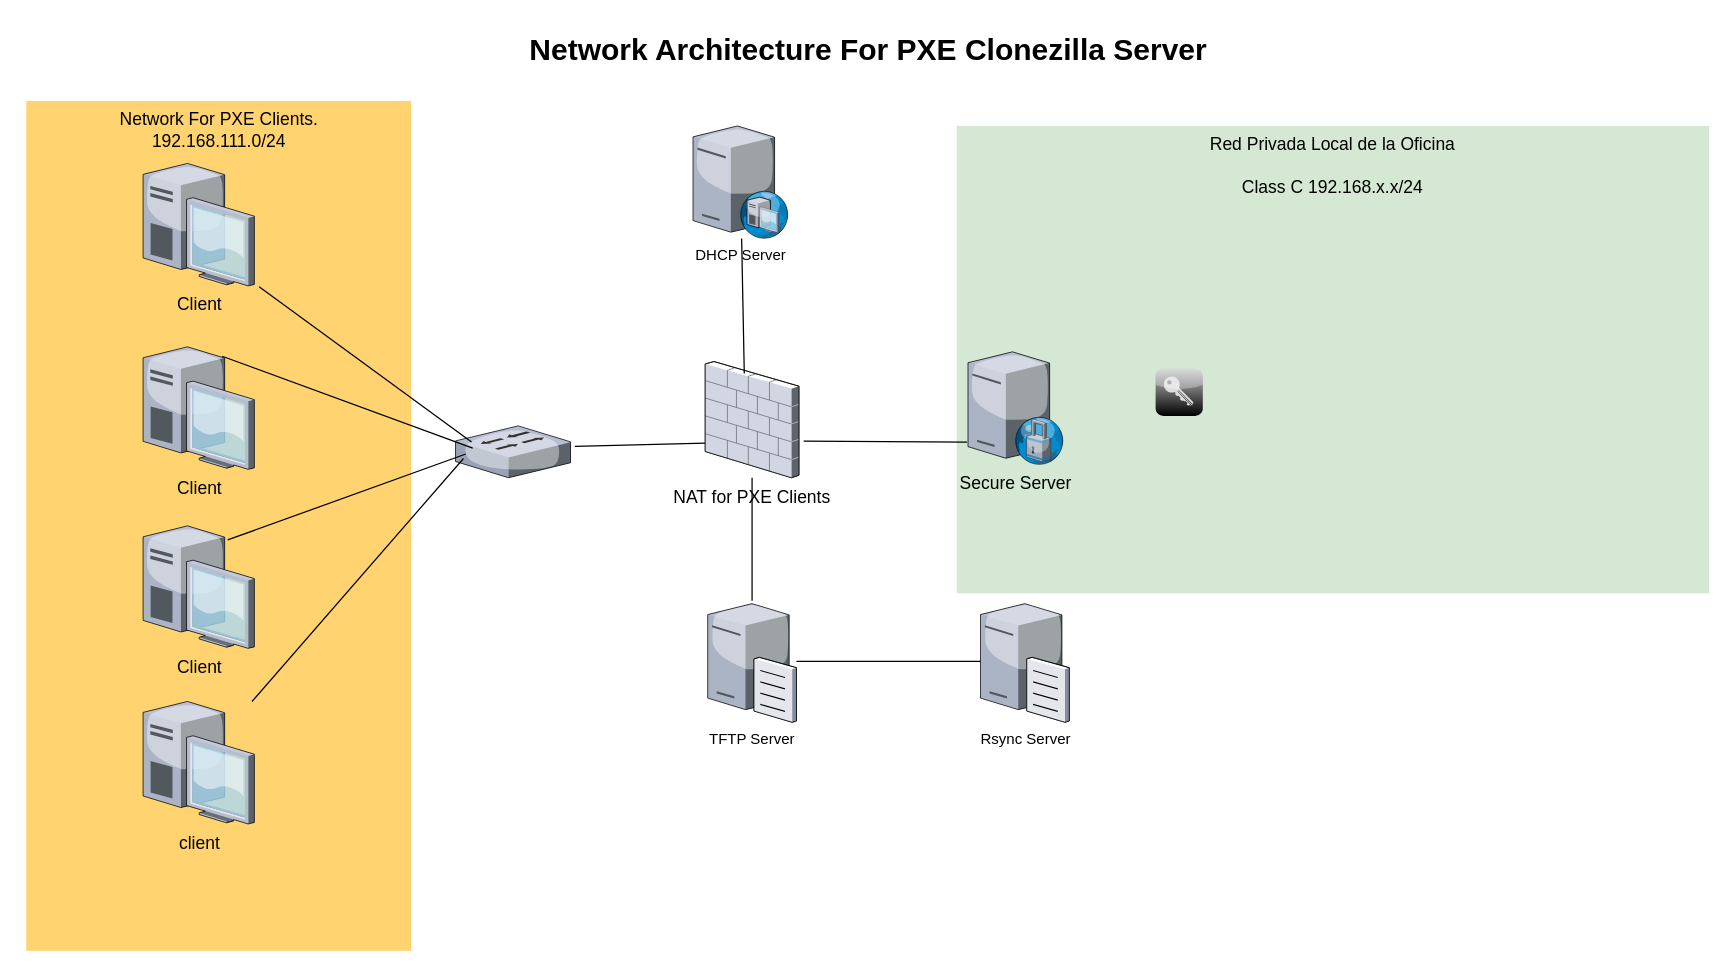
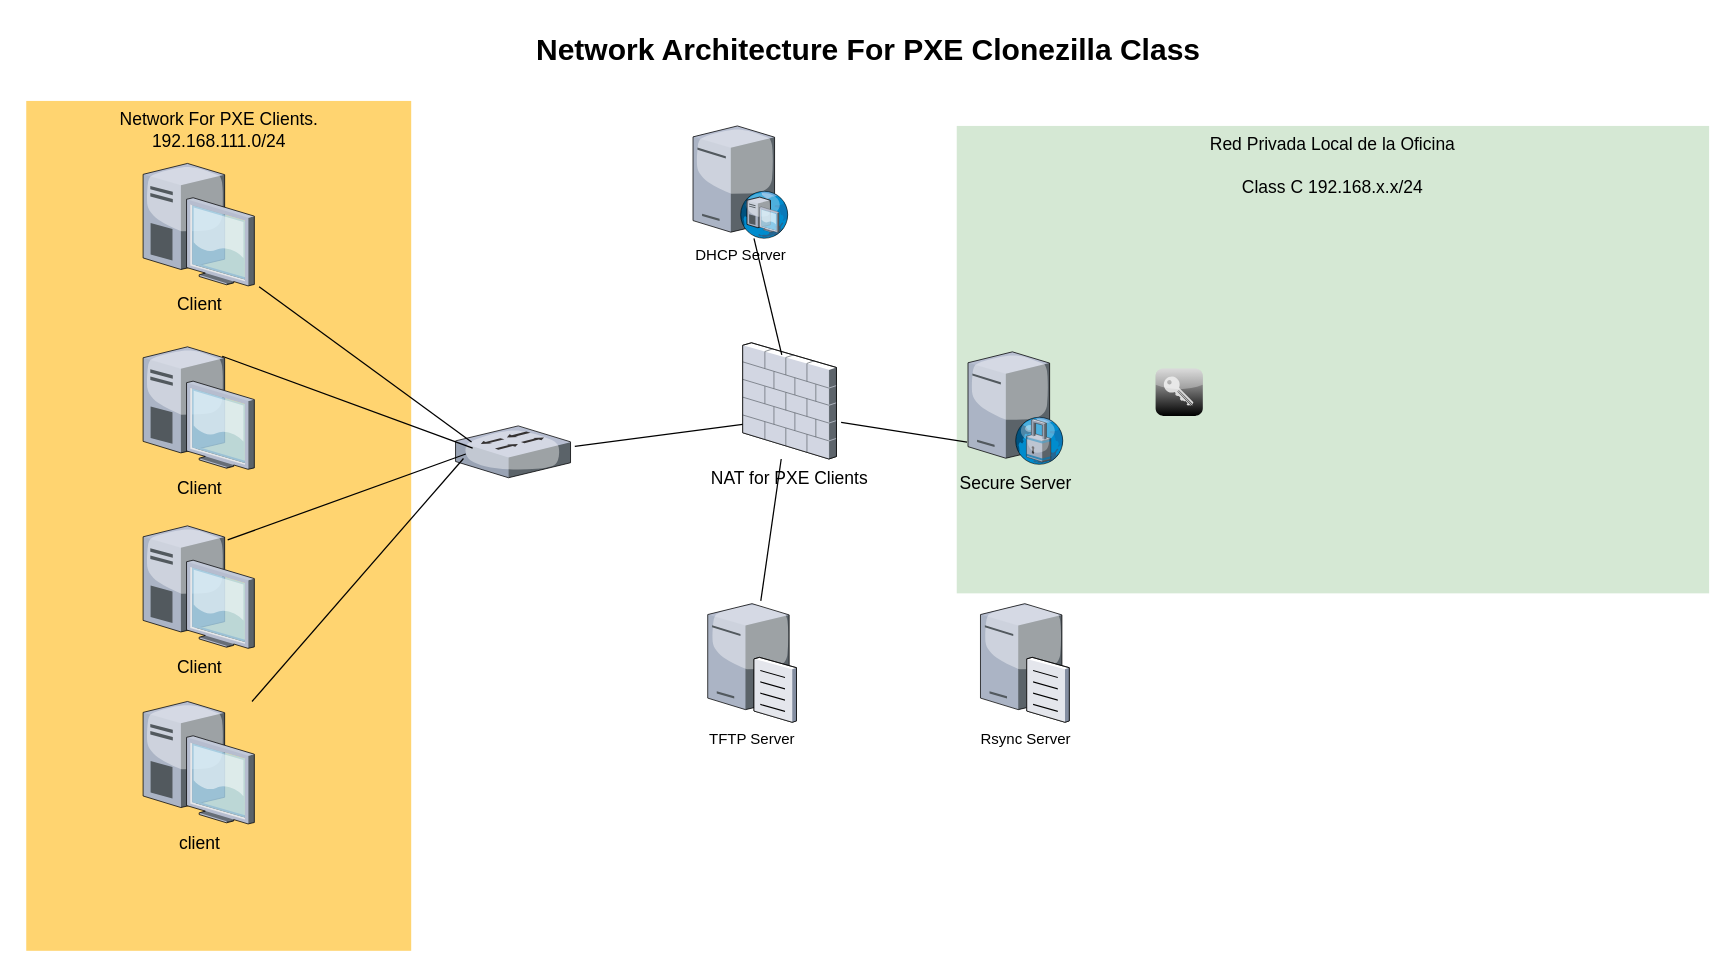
node "Network Architecture For PXE Clonezilla Server": label "Network Architecture For PXE Clonezilla Server" -> "Network Architecture For PXE Clonezilla Class"
node "NAT for PXE Clients": moved (752, 419) -> (790, 401)
edge "TFTP Server" -- "Rsync Server": removed
